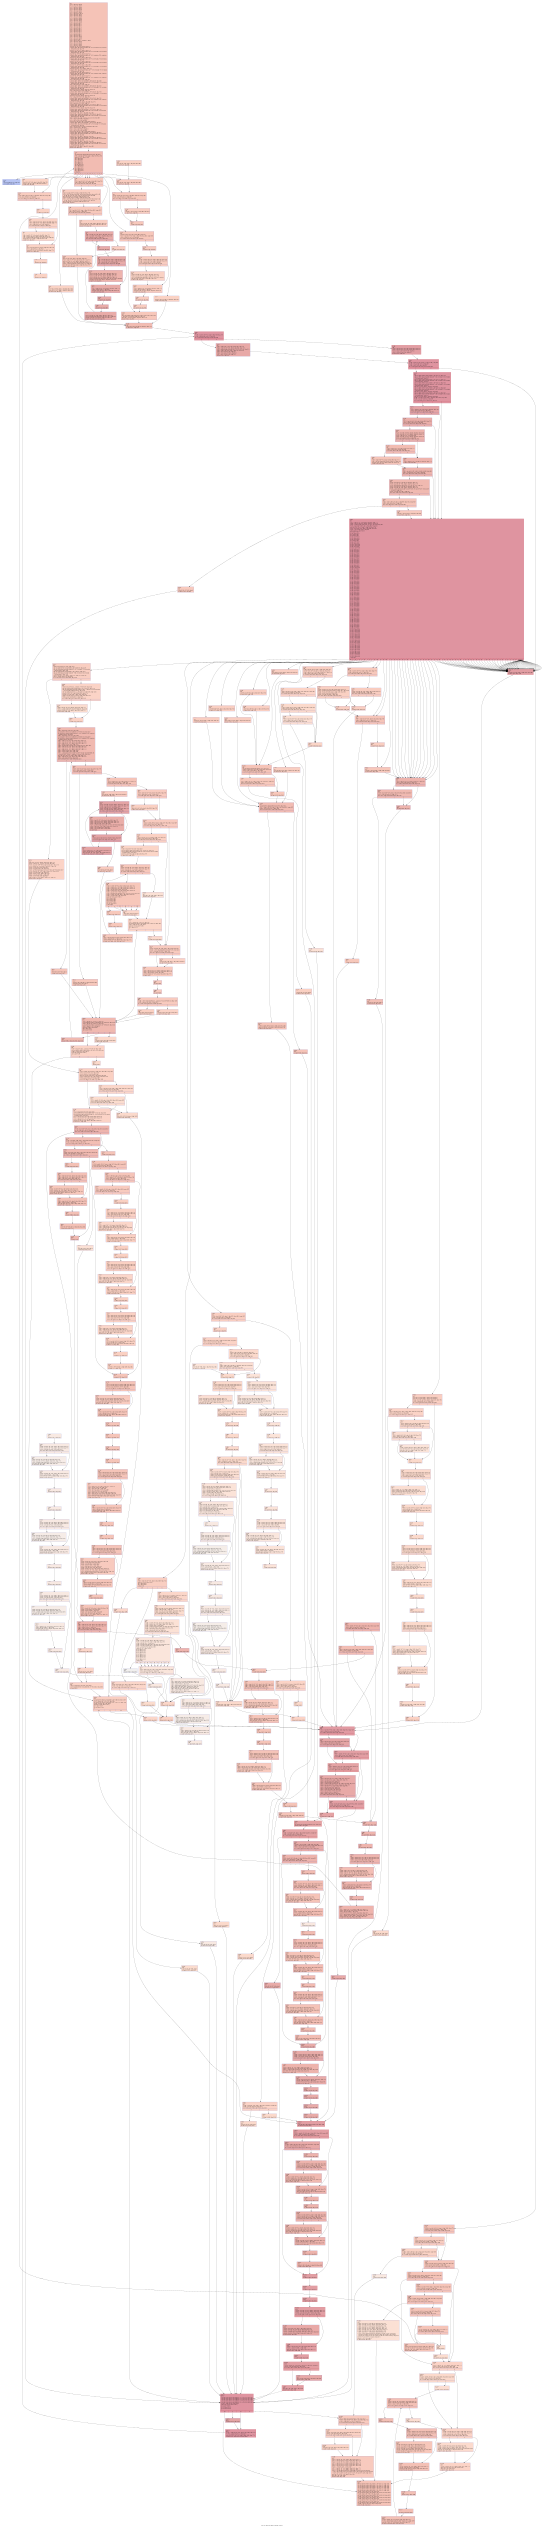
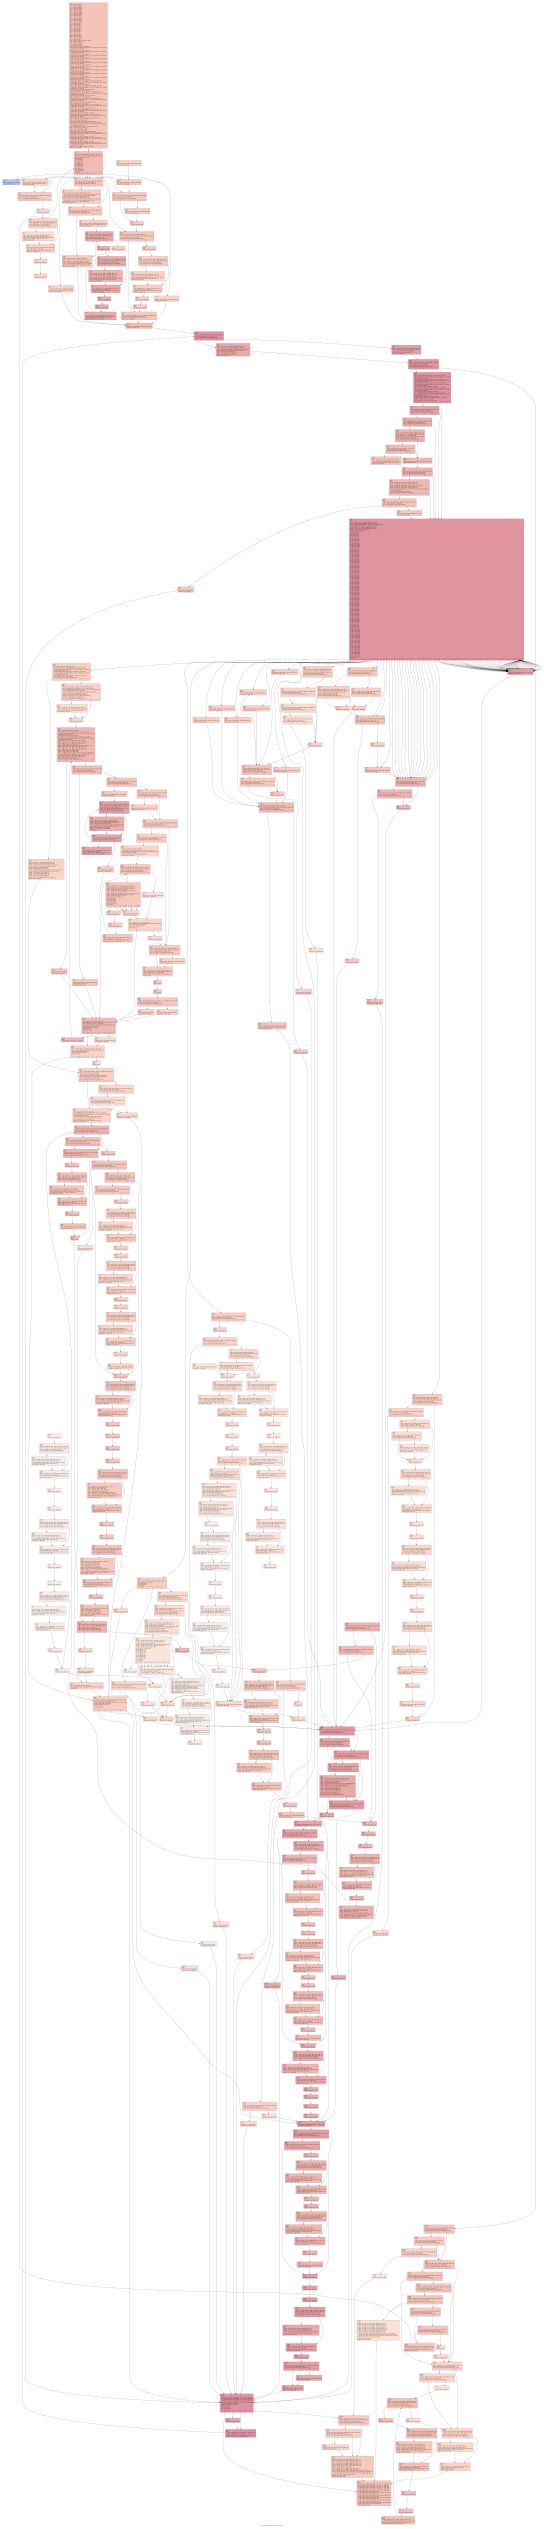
node "%974:": fillcolor #f1ccb870 -> #e1675170
